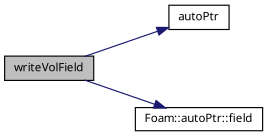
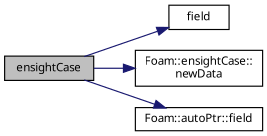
node "autoPtr": label "autoPtr" -> "field"
node "writeVolField": label "writeVolField" -> "ensightCase"
node "Foam::ensightCase:: newData": added
